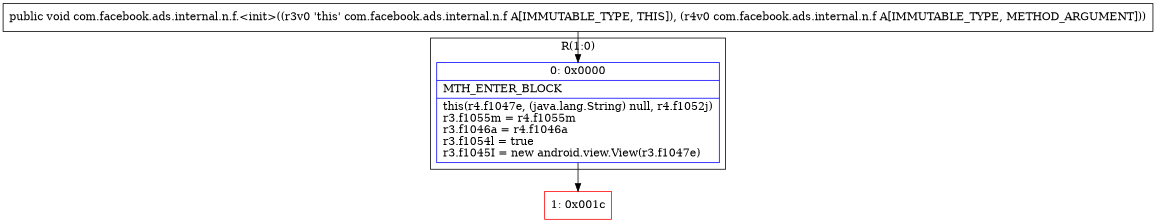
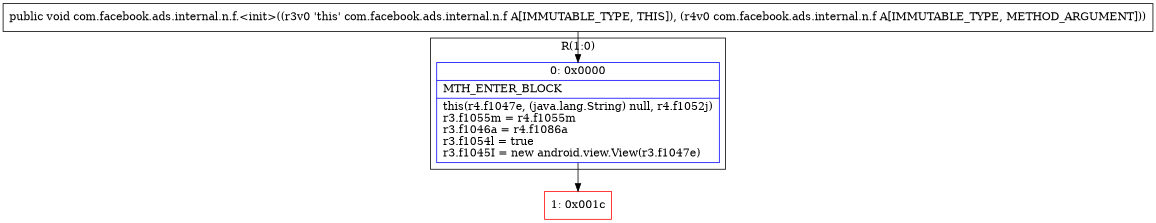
node "0: 0x0000": text "r3.f1046a = r4.f1046a" -> "r3.f1046a = r4.f1086a"
